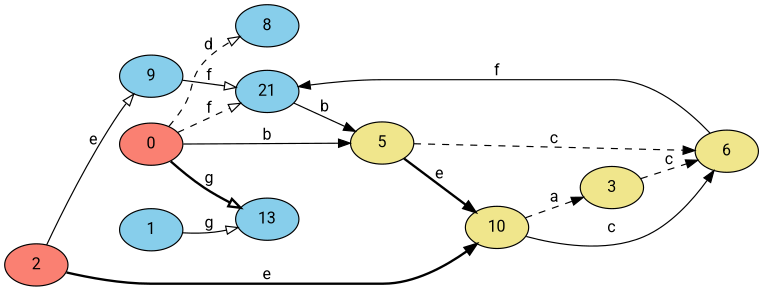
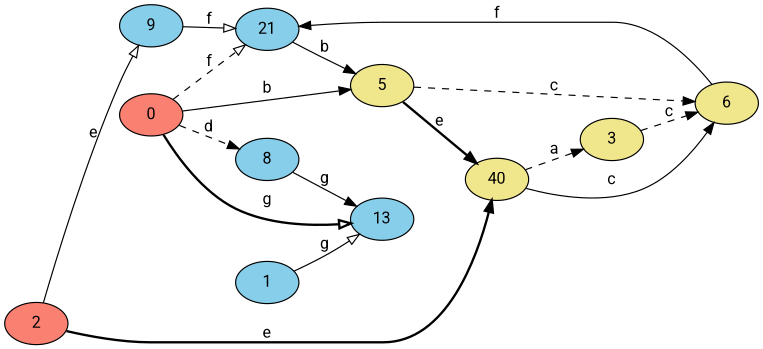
edge "0" -> "8": arrowhead onormal -> normal
edge "8" -> "13": added, label "g"
node "10": label "10" -> "40"
